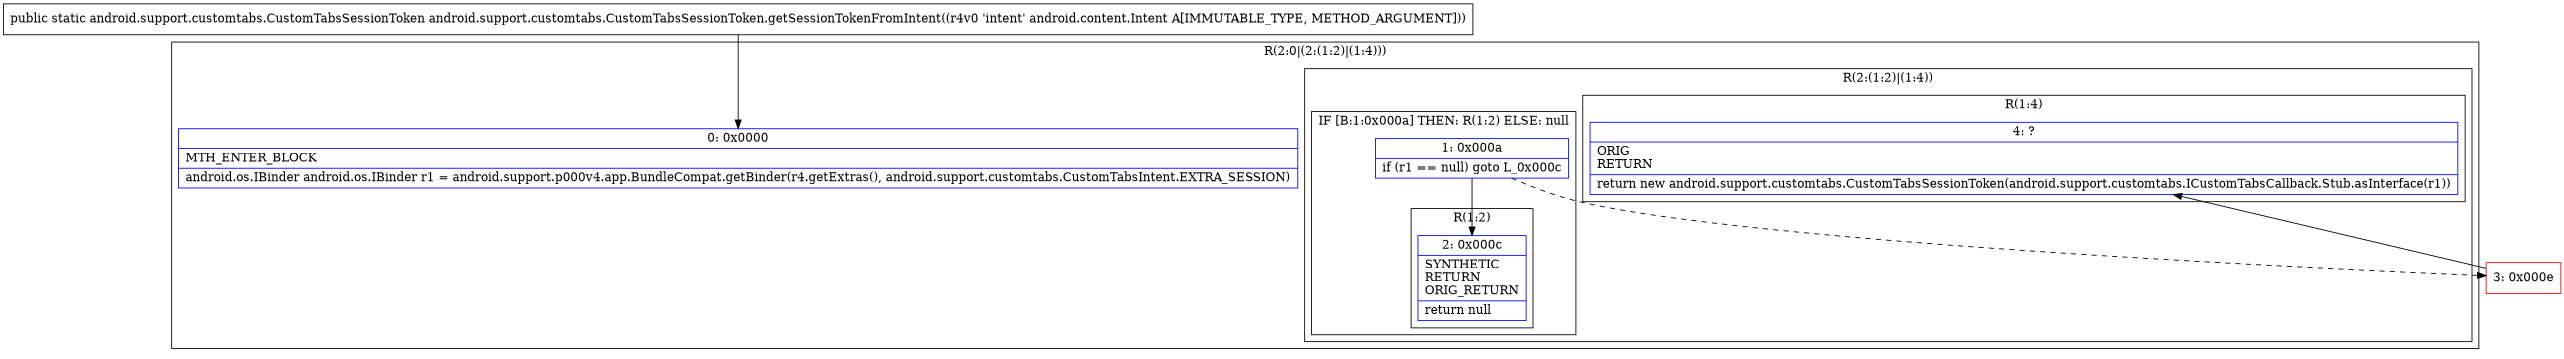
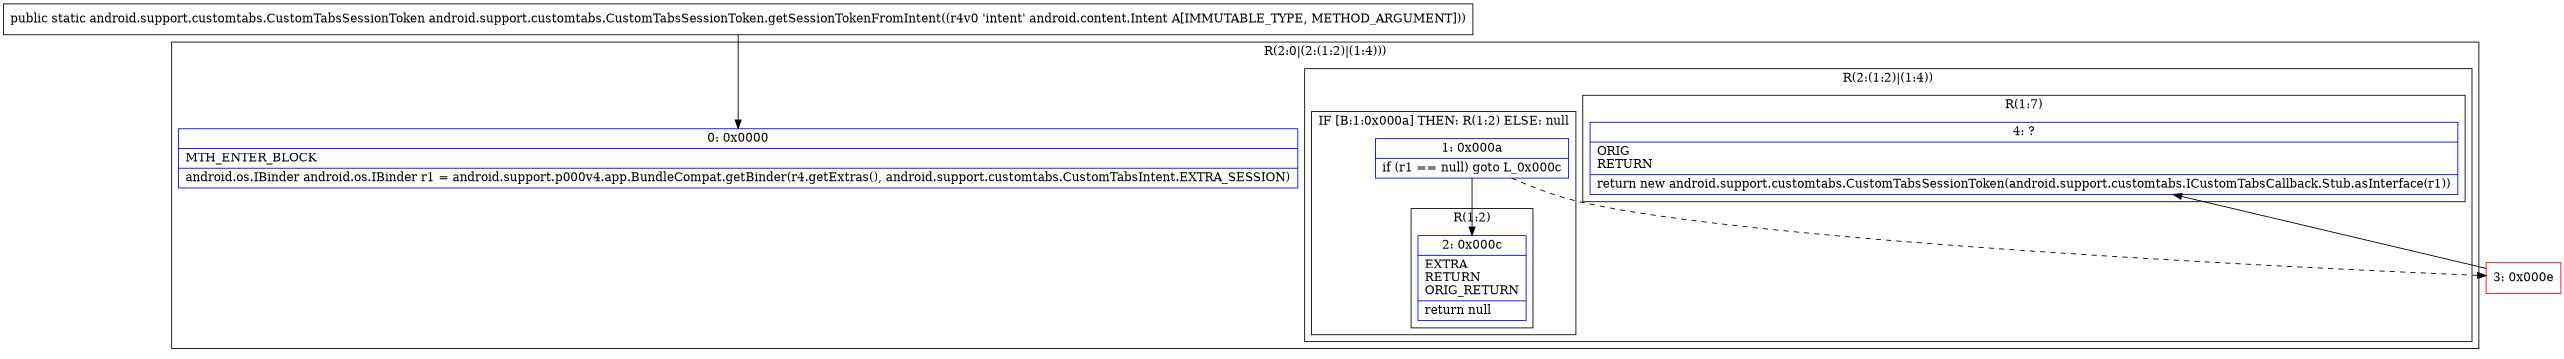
cluster "R(1:4)": label "R(1:4)" -> "R(1:7)"
node "2: 0x000c": text "SYNTHETIC" -> "EXTRA"
